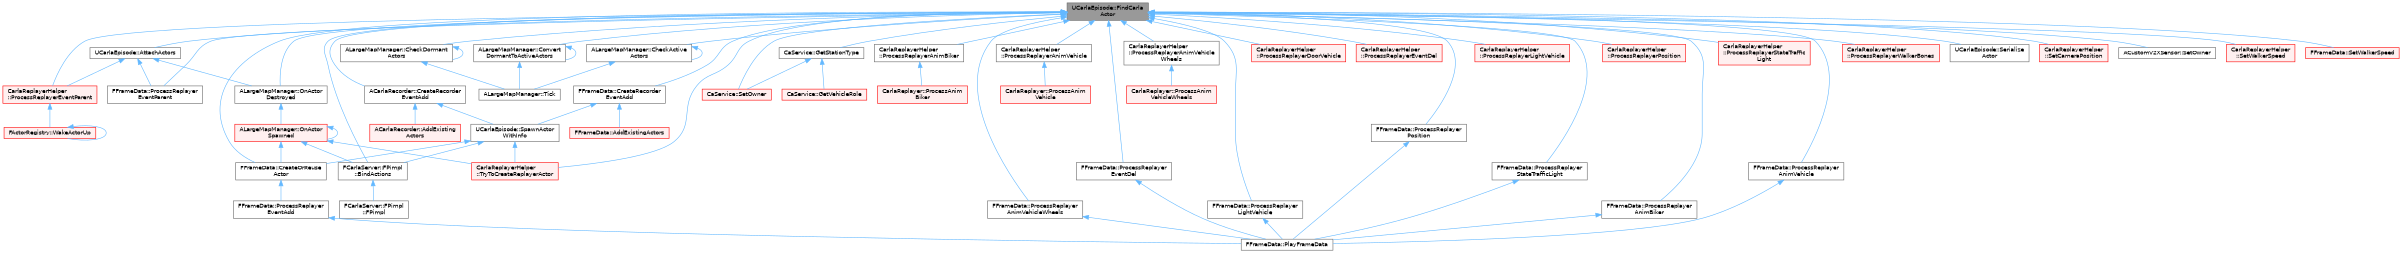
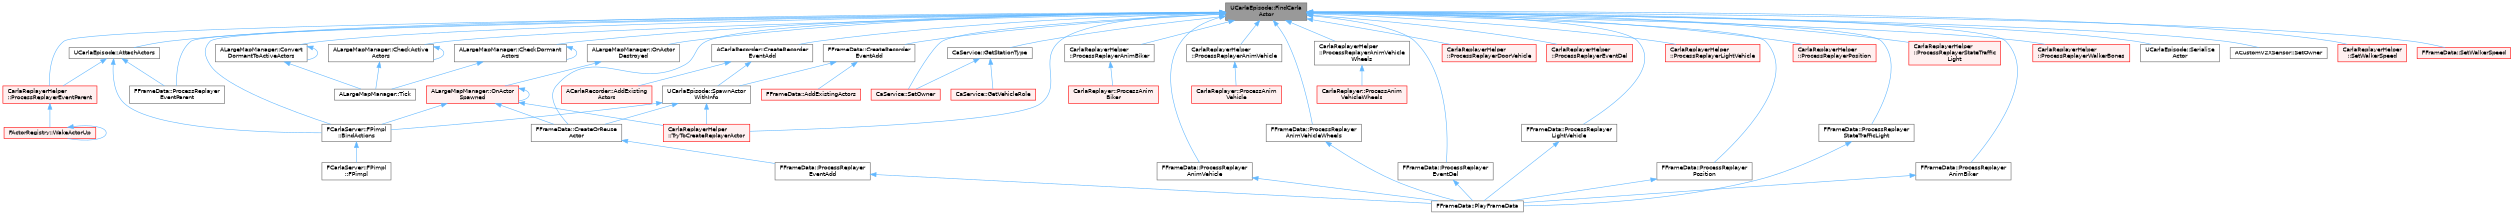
node "CarlaReplayerHelper ::SetCameraPosition": removed
edge "ALargeMapManager::OnActor Destroyed" -> "UCarlaEpisode::AttachActors": now "FCarlaServer::FPimpl ::BindActions" -> "UCarlaEpisode::AttachActors"
